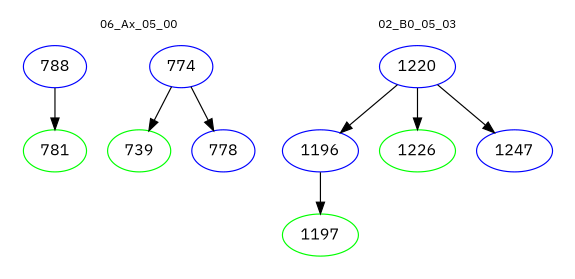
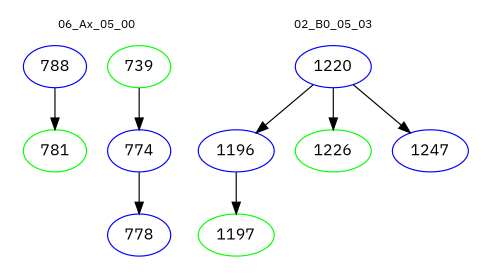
edge "774" -> "739": reversed
